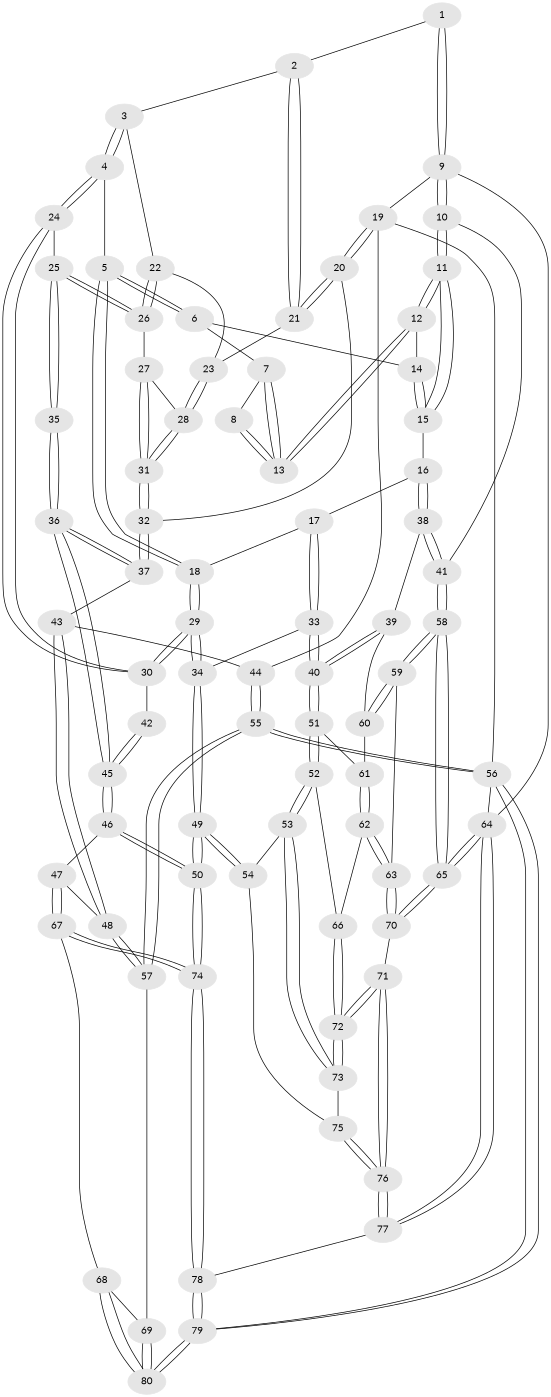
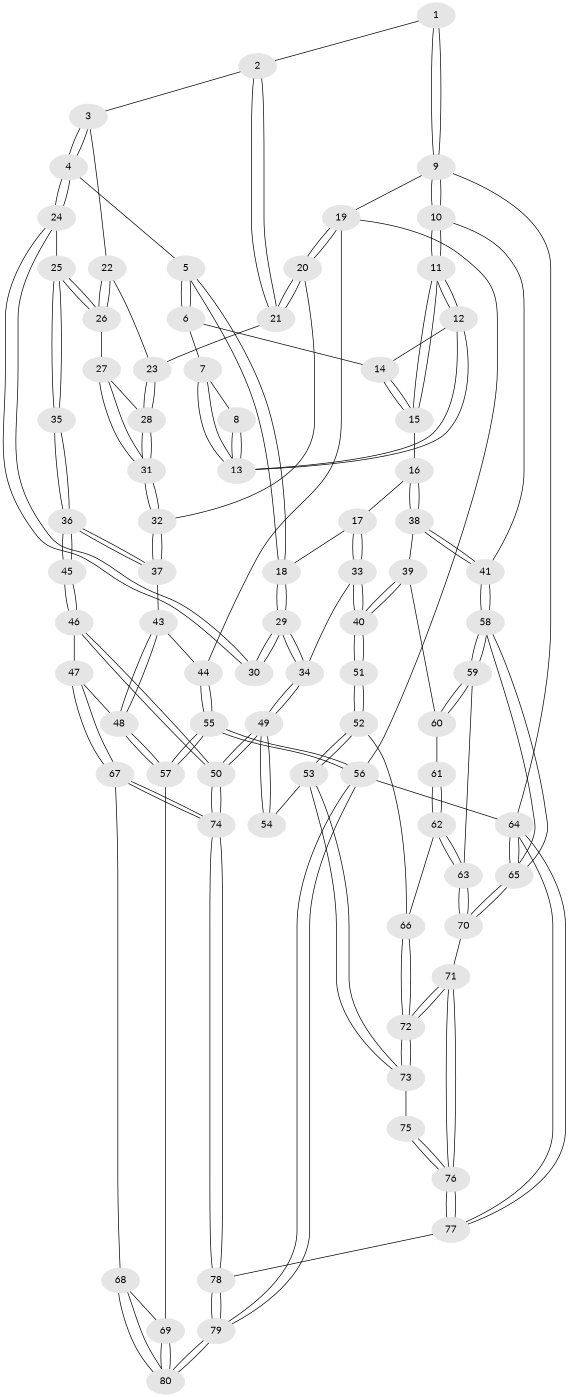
node "42": removed
edge "51" -- "61": removed
edge "54" -- "75": removed
